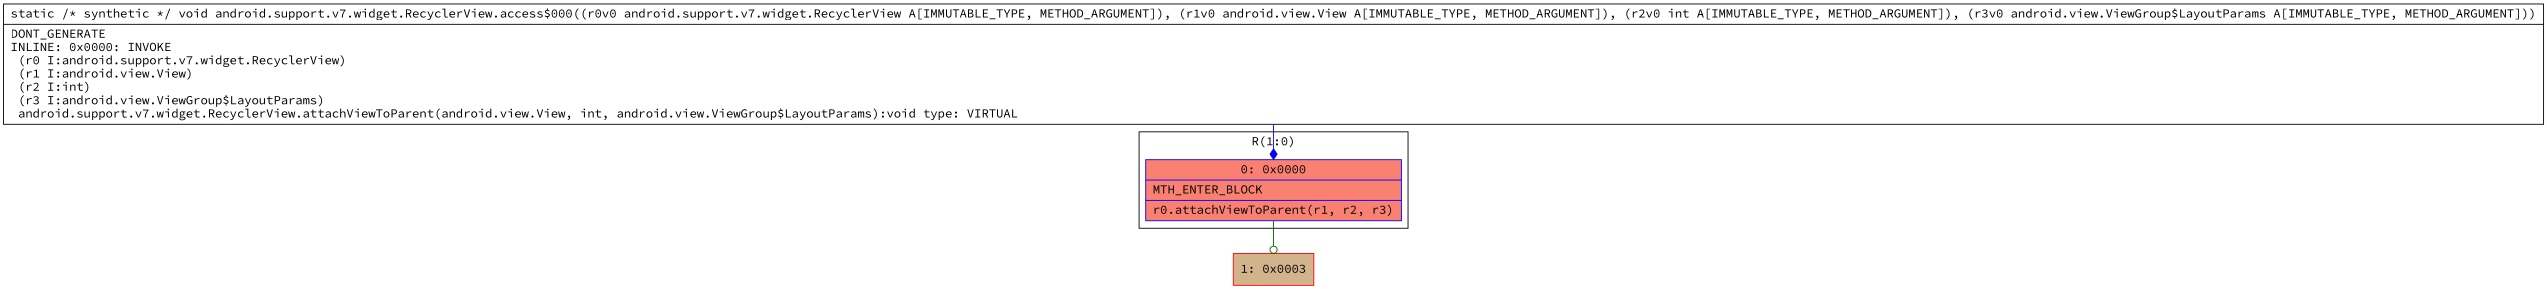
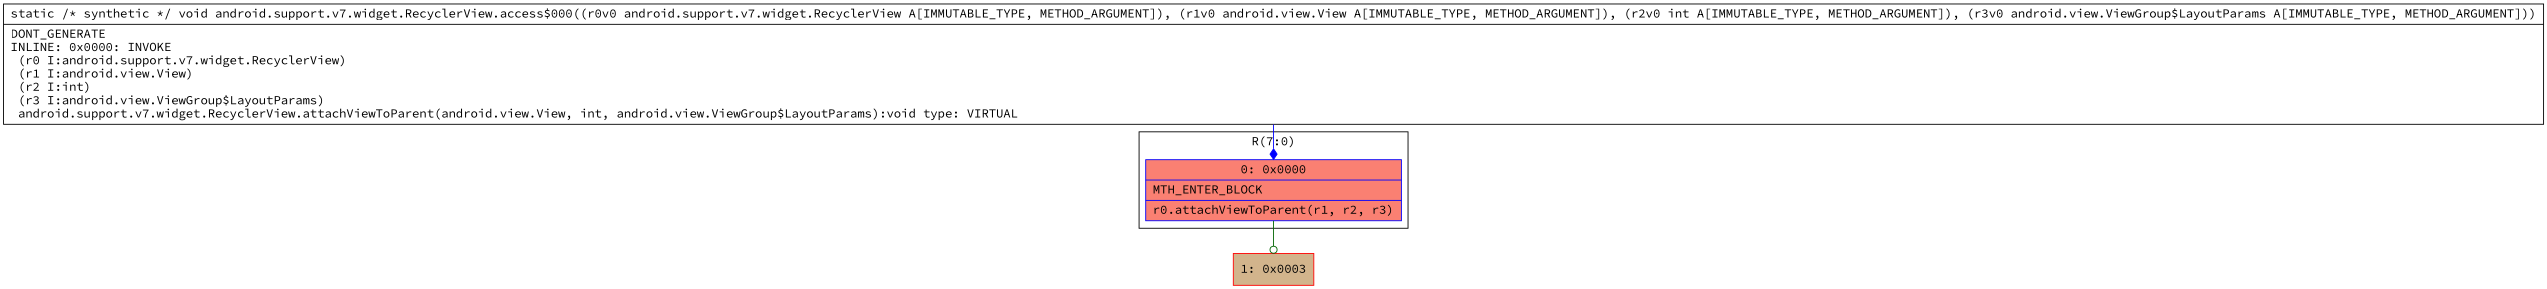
cluster "R(1:0)": label "R(1:0)" -> "R(7:0)"
